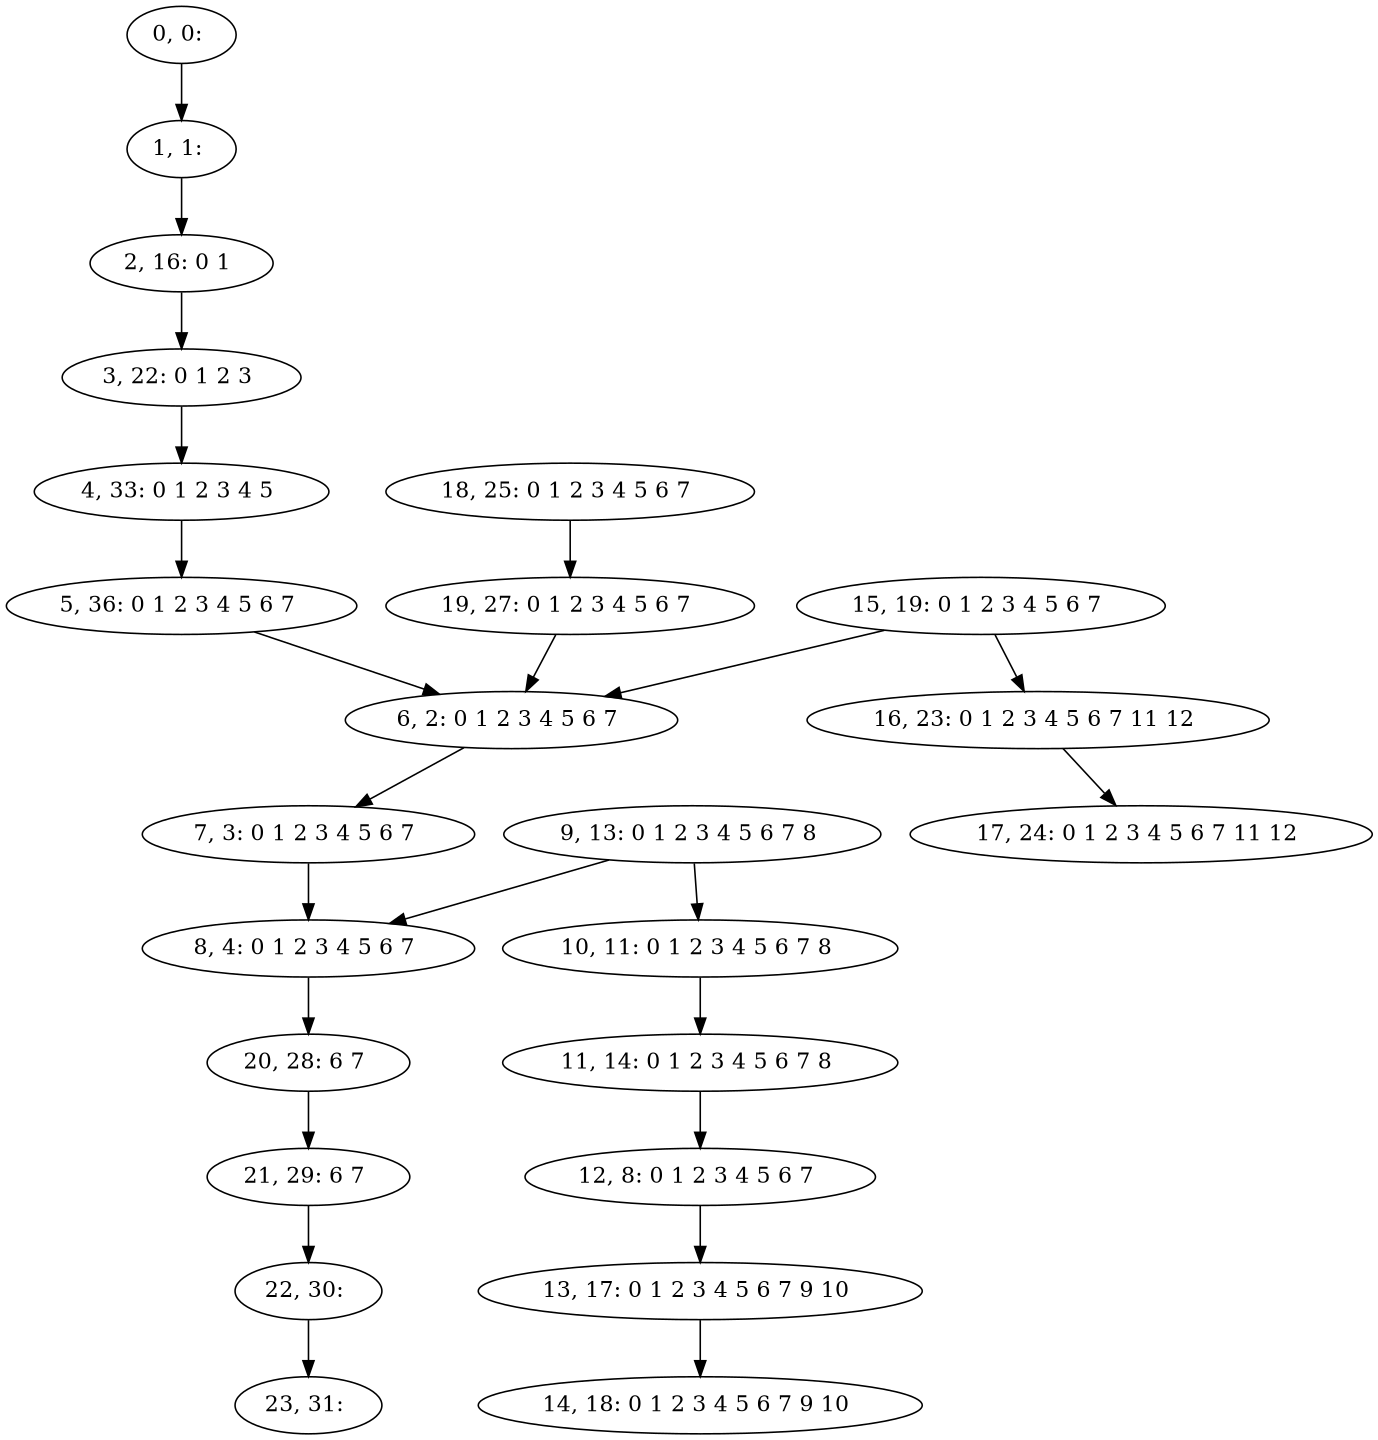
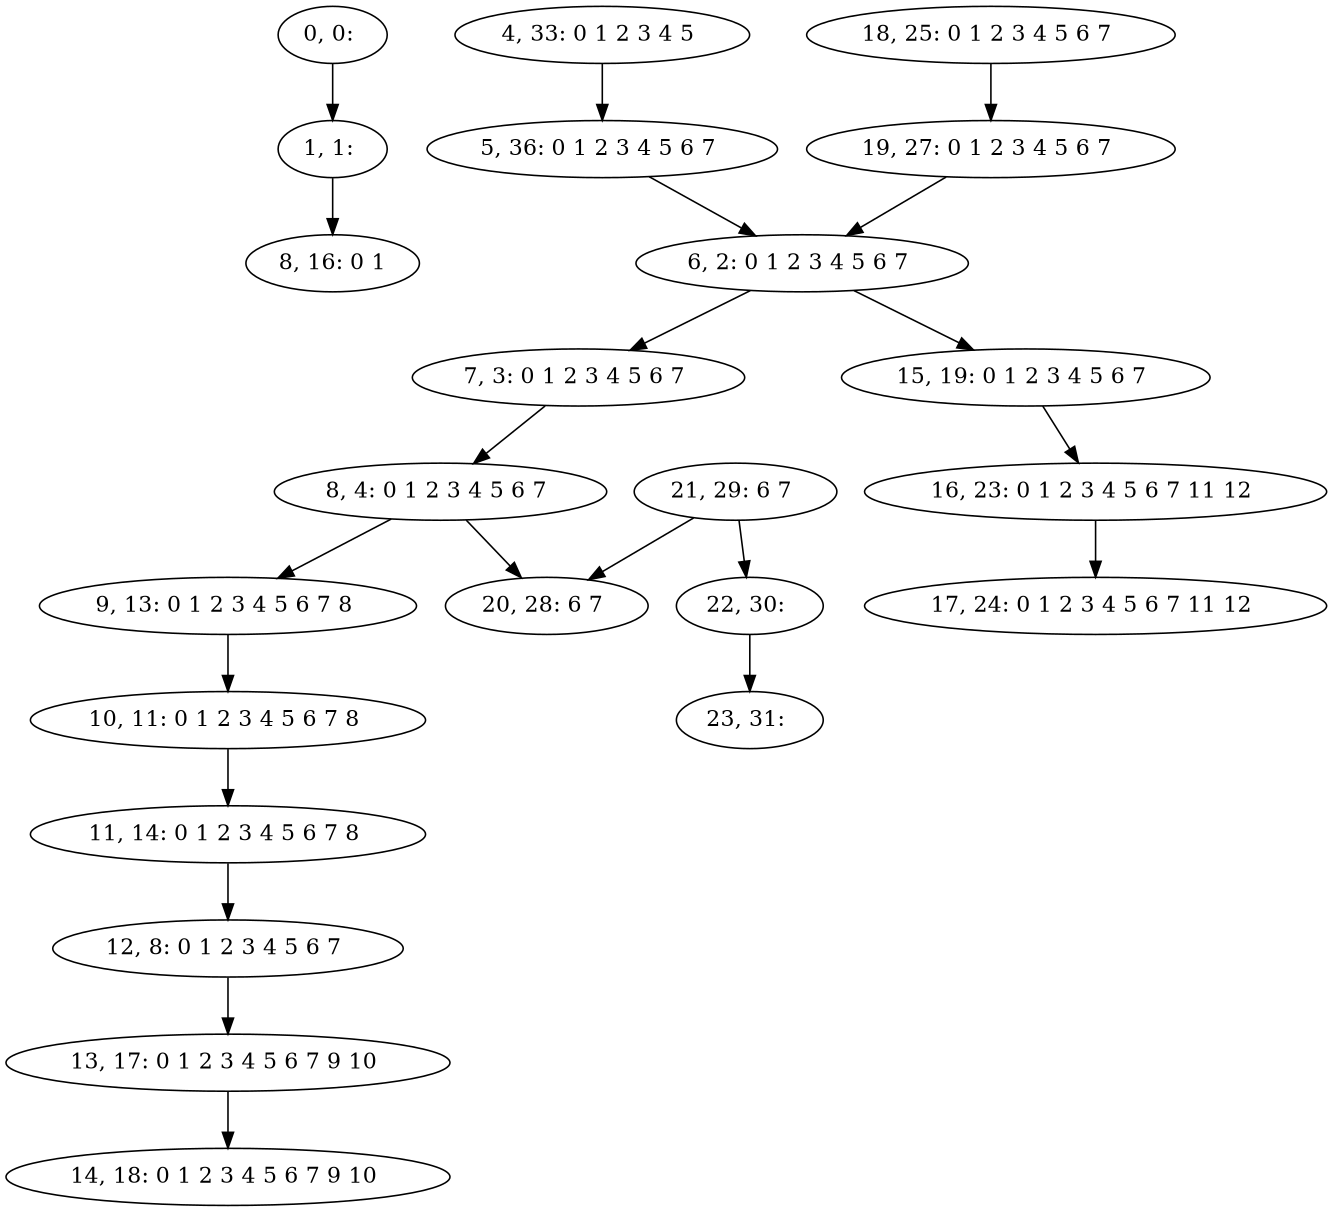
node "2, 16: 0 1": label "2, 16: 0 1" -> "8, 16: 0 1"
node "3, 22: 0 1 2 3": removed
edge "15, 19: 0 1 2 3 4 5 6 7" -> "6, 2: 0 1 2 3 4 5 6 7": reversed
edge "9, 13: 0 1 2 3 4 5 6 7 8" -> "8, 4: 0 1 2 3 4 5 6 7": reversed
edge "20, 28: 6 7" -> "21, 29: 6 7": reversed
